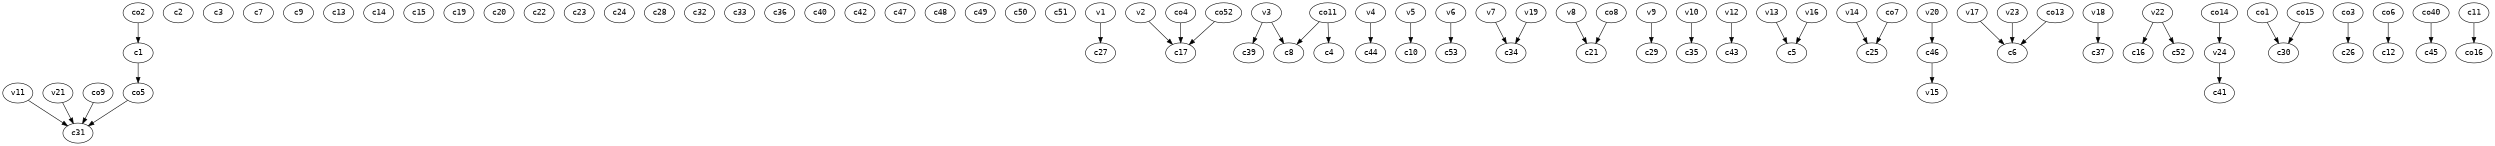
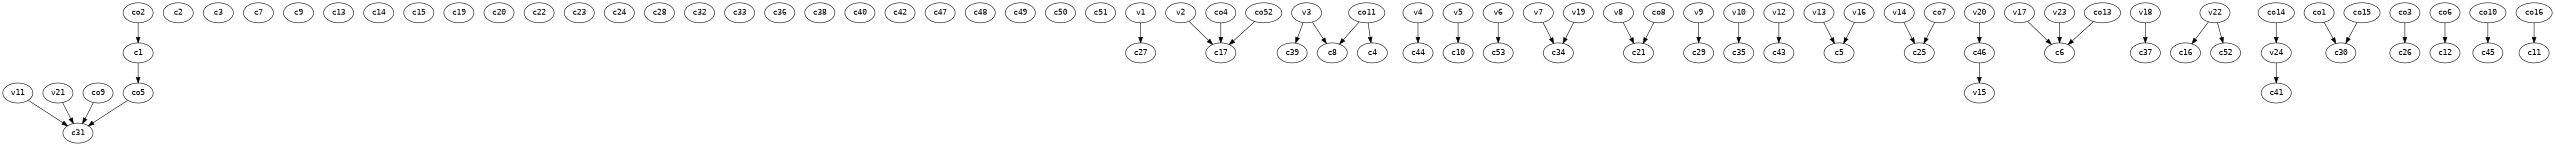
node "c38": added
node "co40": label "co40" -> "co10"
edge "c11" -> "co16": reversed
